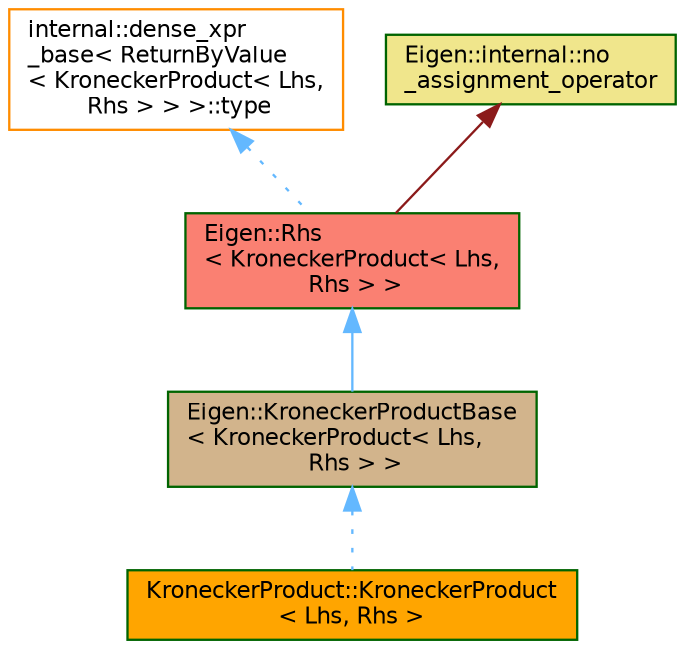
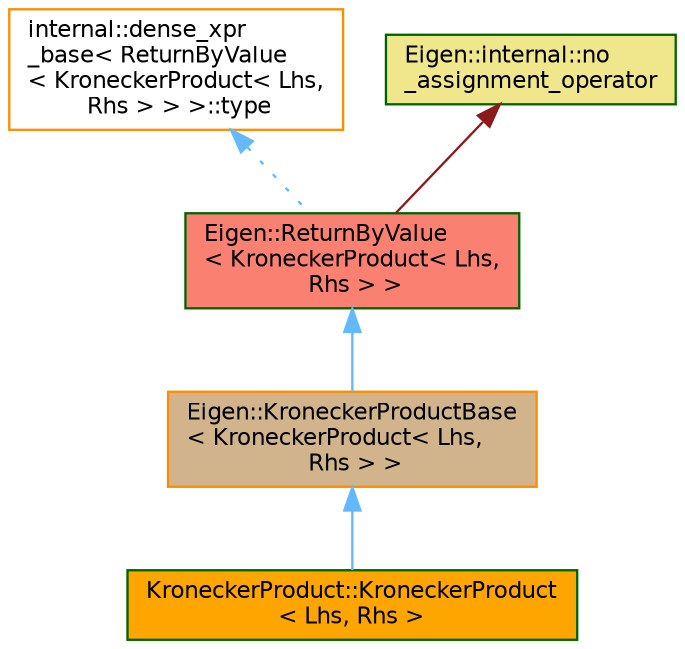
node "Eigen::Rhs < KroneckerProduct< Lhs, Rhs > >": label "Eigen::Rhs < KroneckerProduct< Lhs, Rhs > >" -> "Eigen::ReturnByValue < KroneckerProduct< Lhs, Rhs > >"
node "Eigen::KroneckerProductBase < KroneckerProduct< Lhs, Rhs > >": color darkgreen -> darkorange
edge "KroneckerProduct::KroneckerProduct < Lhs, Rhs >" -> "Eigen::KroneckerProductBase < KroneckerProduct< Lhs, Rhs > >": style dotted -> solid
